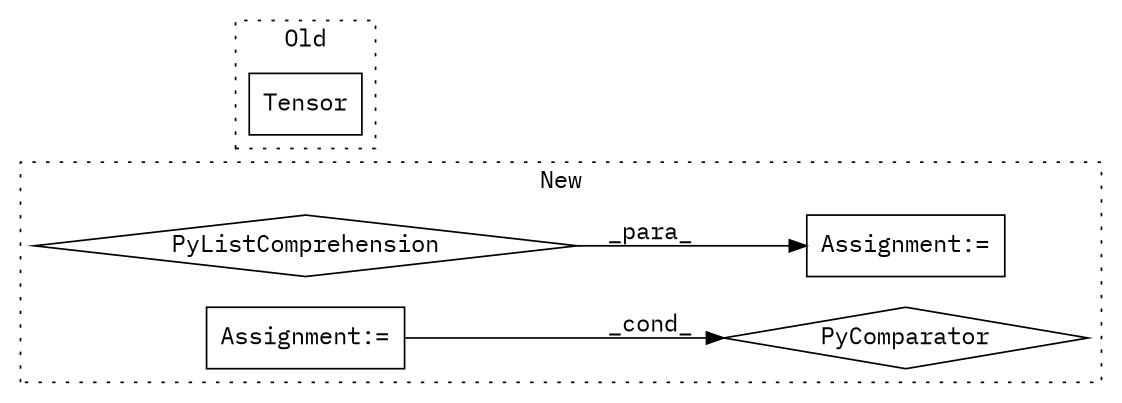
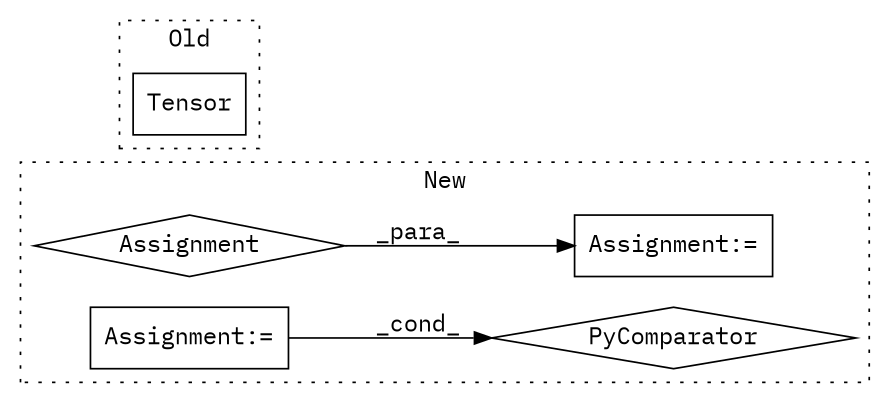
node "PyListComprehension": label "PyListComprehension" -> "Assignment"
